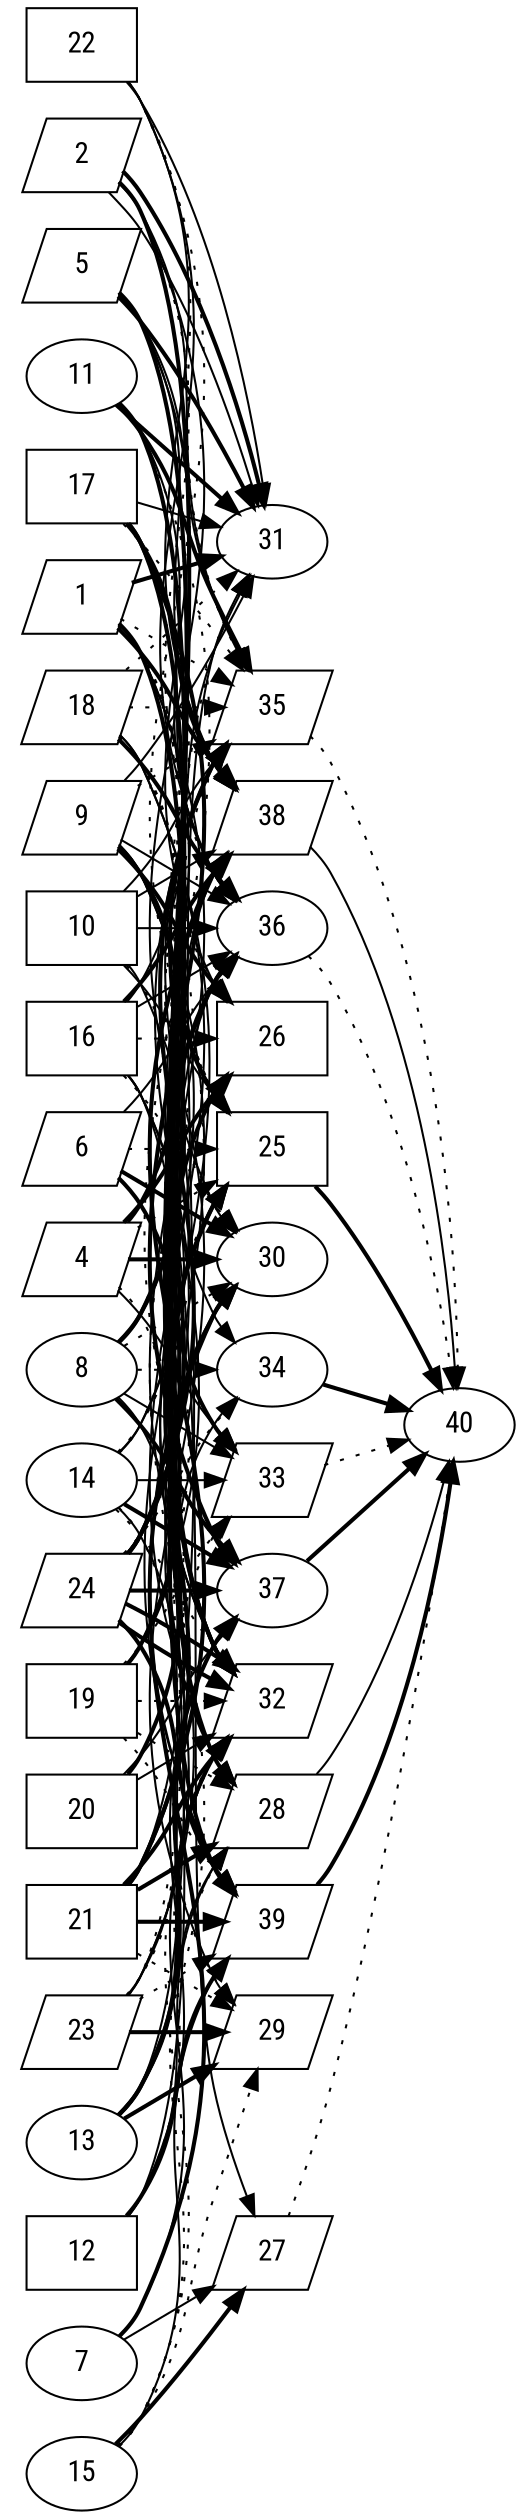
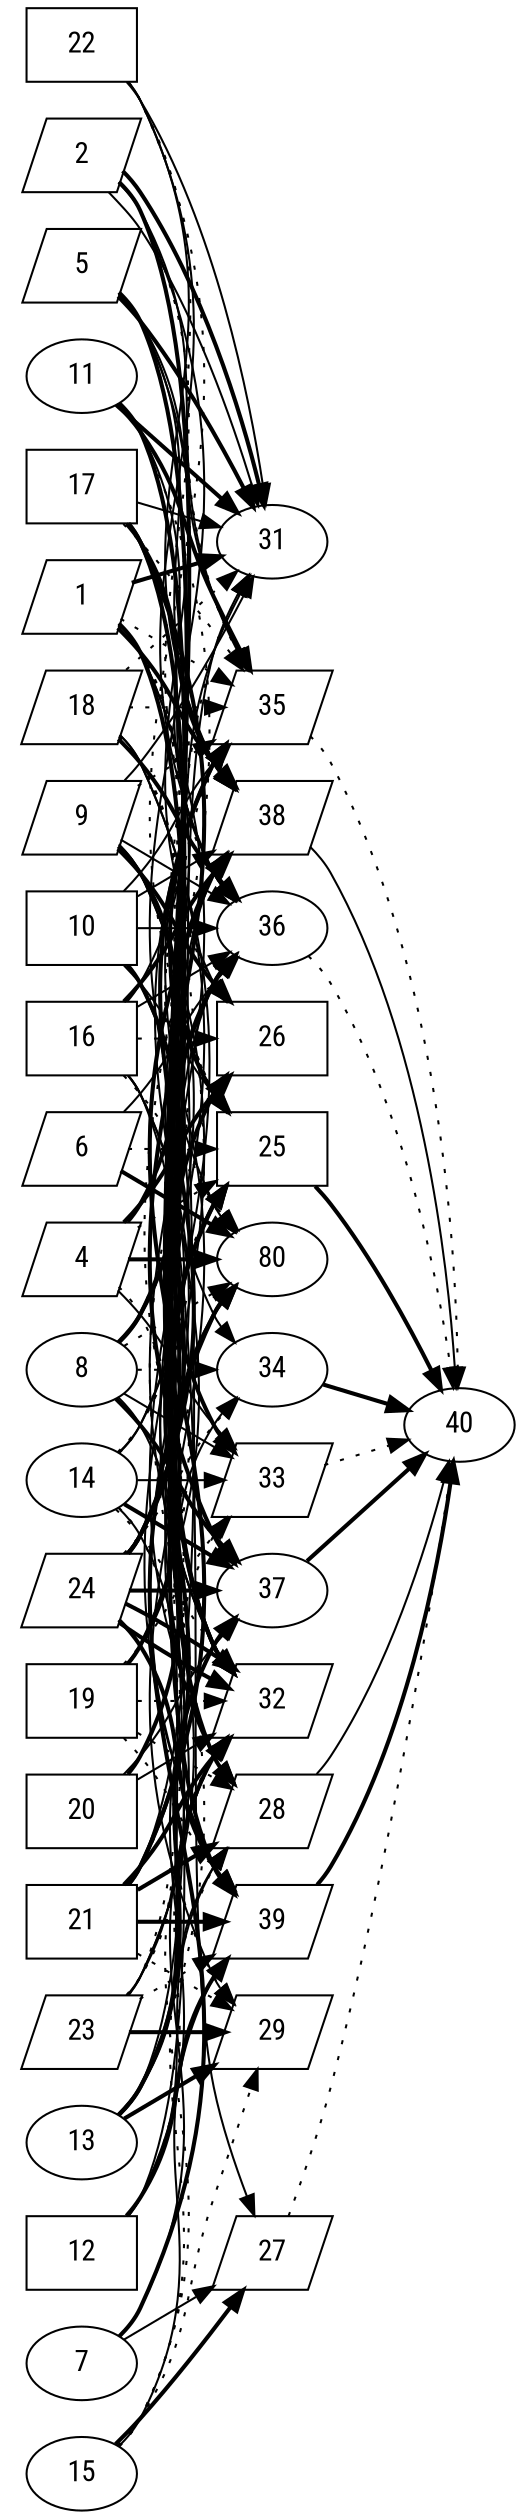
node "30": label "30" -> "80"
edge "6" -> "33": now "10" -> "33"
